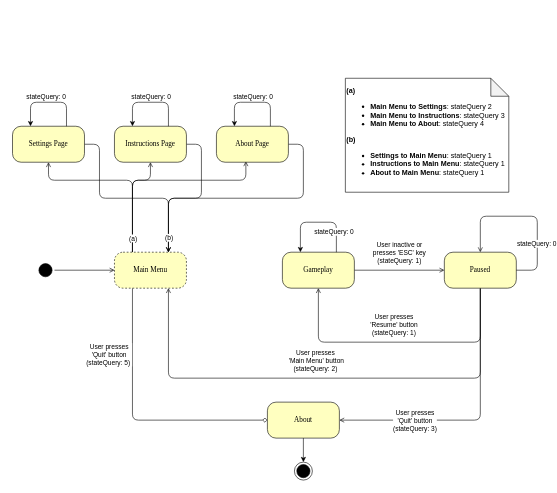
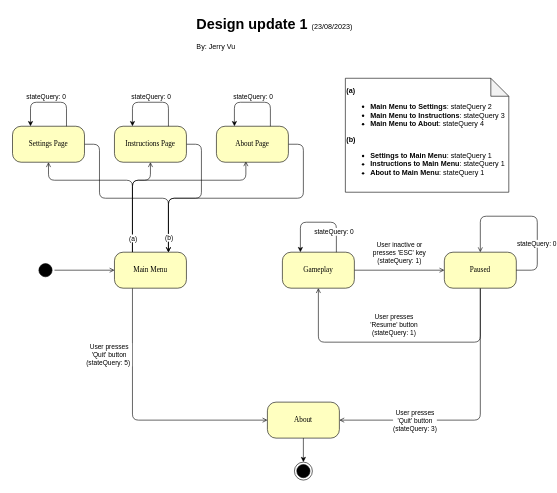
node "Design update 1 (23/08/2023) By: Jerry Vu": added
node "Main Menu": style dashed -> solid
edge "Paused" -> "Main Menu": removed, label "User presses 'Main Menu' button (stateQuery: 2)"
edge "Main Menu" -> "About": arrowhead diamond -> open
